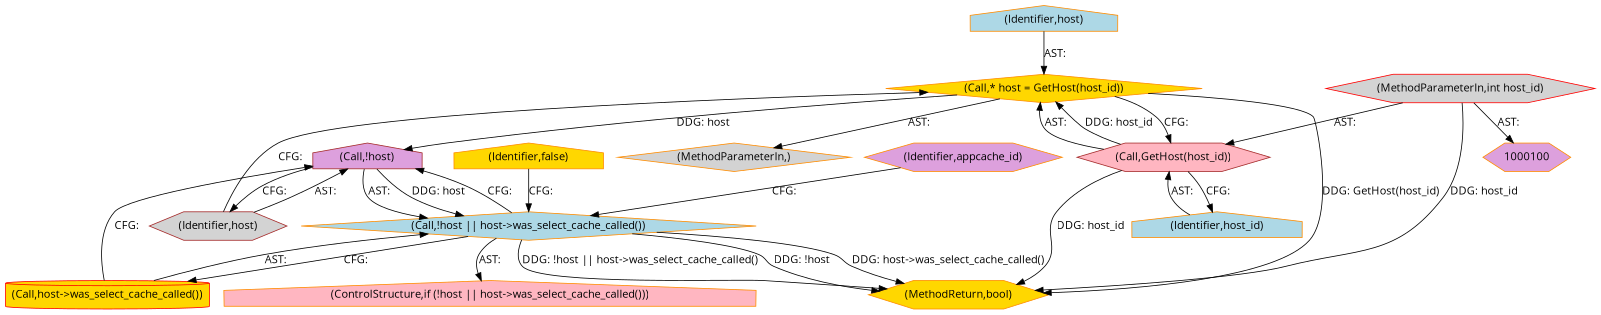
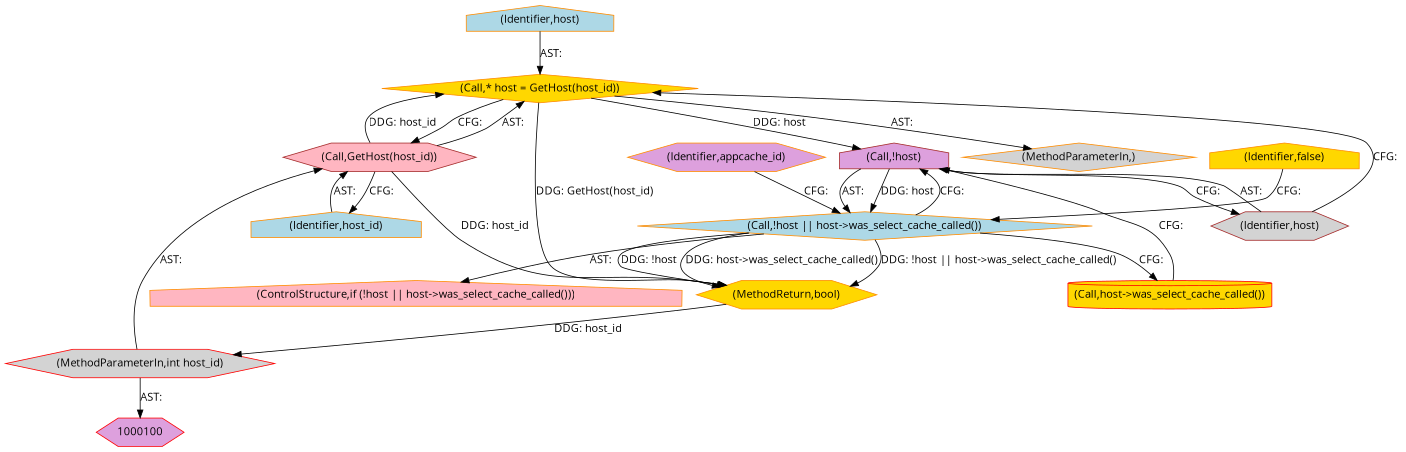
node "1000100": color darkorange -> red
edge "(Call,host->was_select_cache_called())" -> "(Call,!host || host->was_select_cache_called())": removed, label "AST:"
edge "(MethodParameterIn,int host_id)" -> "(MethodReturn,bool)": reversed
